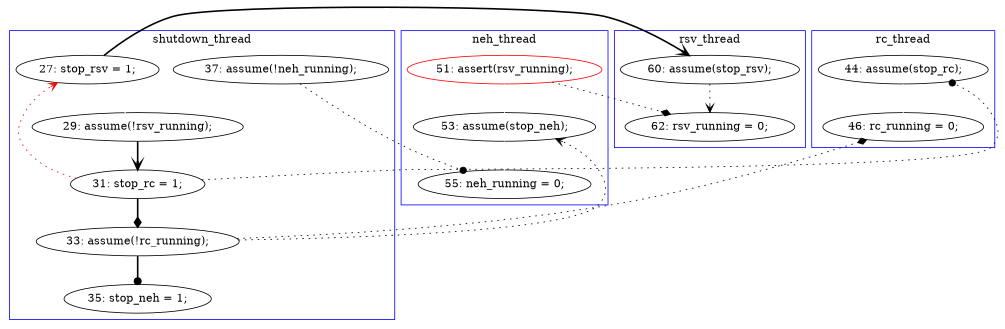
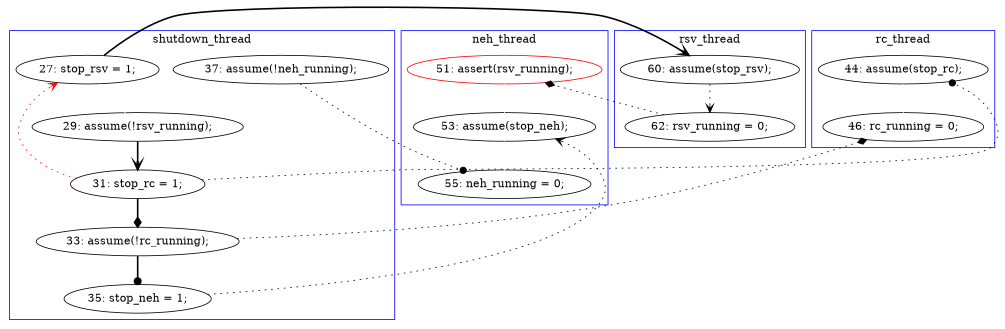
edge "51: assert(rsv_running);" -> "62: rsv_running = 0;": reversed
edge "33: assume(!rc_running);" -> "53: assume(stop_neh);": now "35: stop_neh = 1;" -> "53: assume(stop_neh);"
